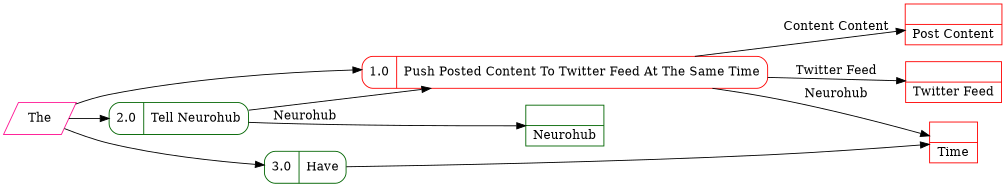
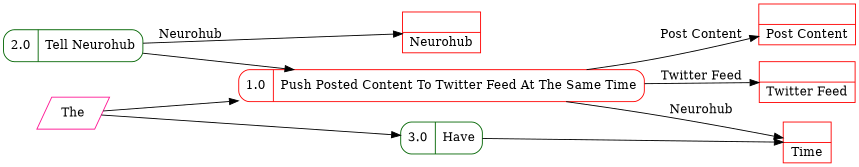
edge "1.0" -> "Post Content": label "Content Content" -> "Post Content"
edge "The" -> "2.0": removed
node "Neurohub": color darkgreen -> red
